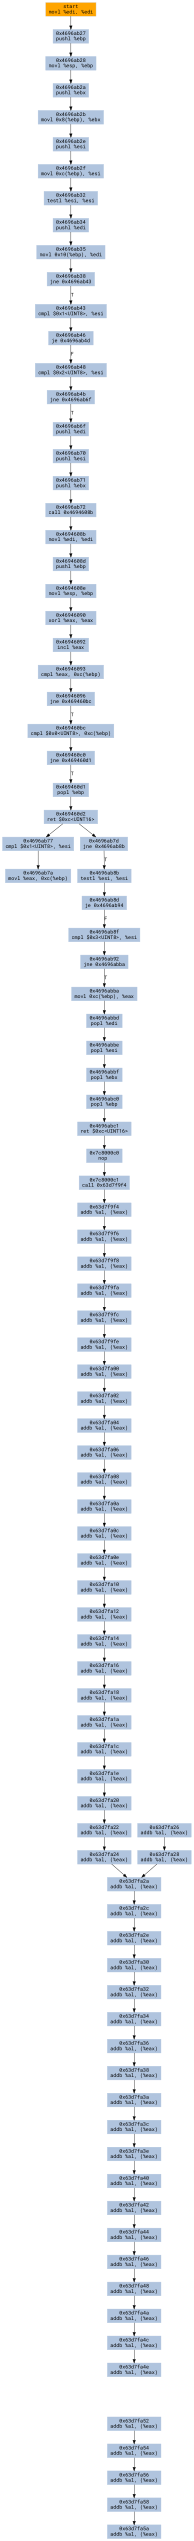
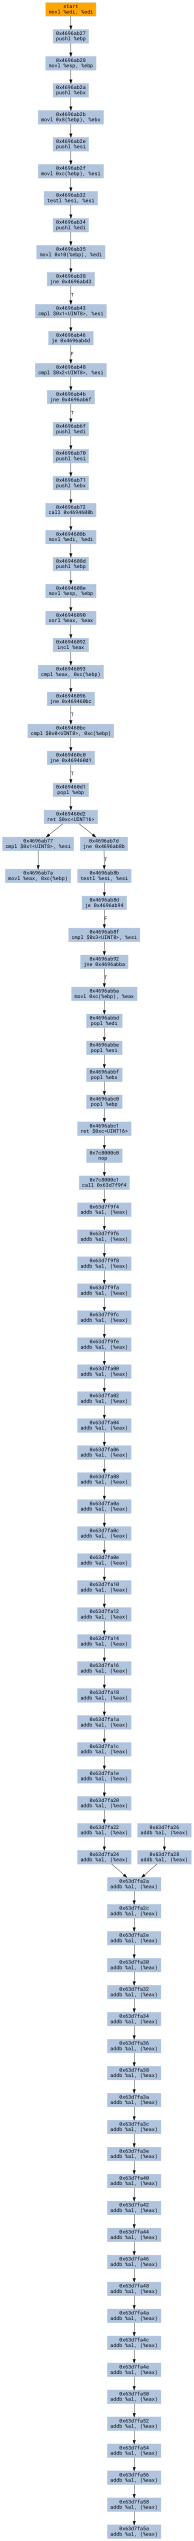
node "0x63d7fa50 addb %al, (%eax)": added
